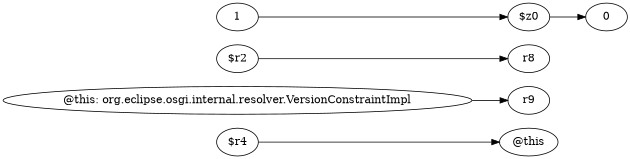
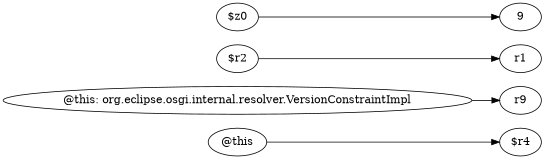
node "1": removed
node "0": label "0" -> "9"
node "r8": label "r8" -> "r1"
edge "$r4" -> "@this": reversed
